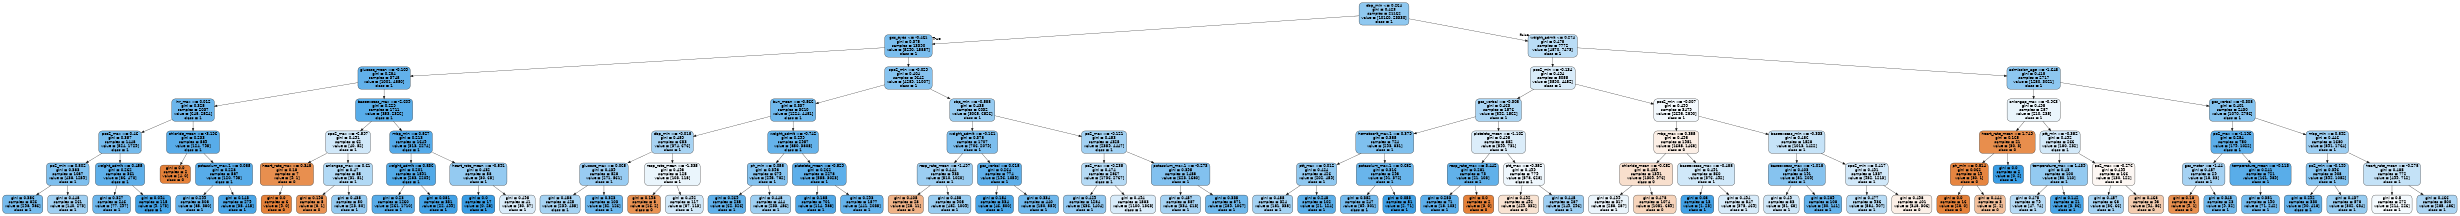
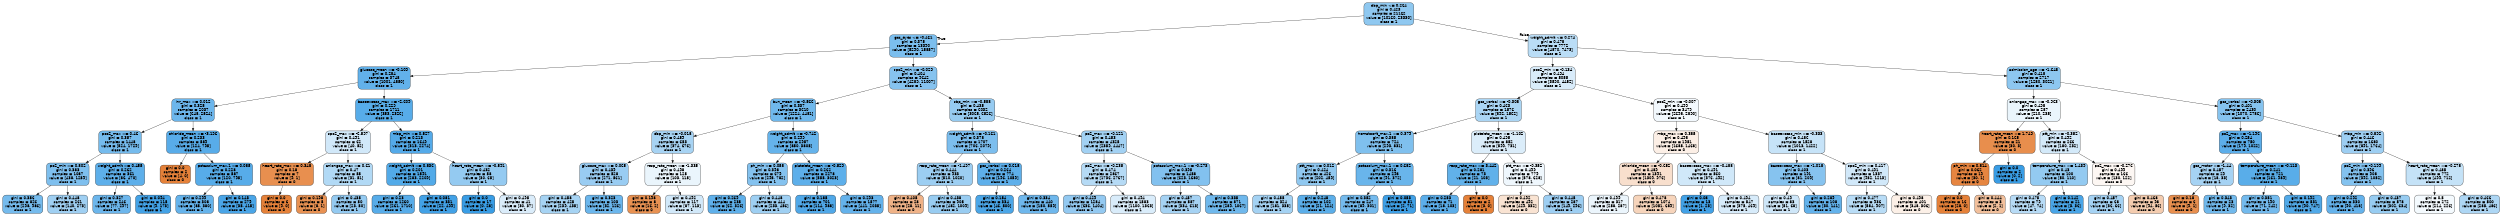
node "gini = 0.192 samples = 531 value = [90, 747] class = 1": added
